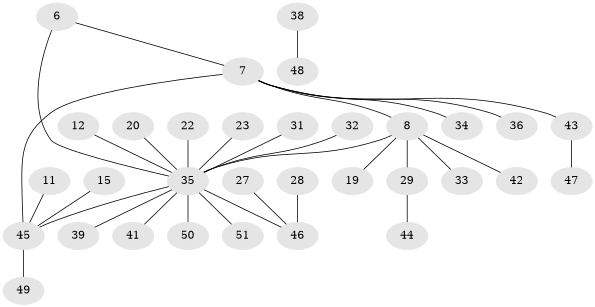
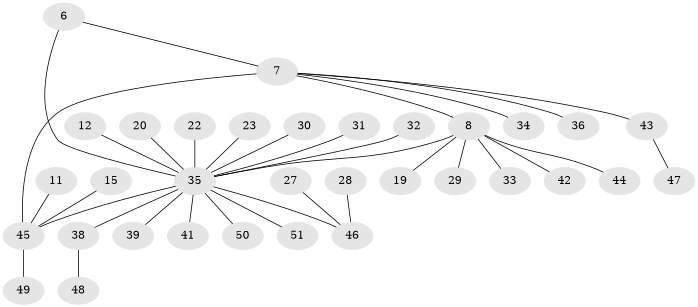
node "30": added
edge "35" -- "38": added
edge "29" -- "44": now "8" -- "44"
